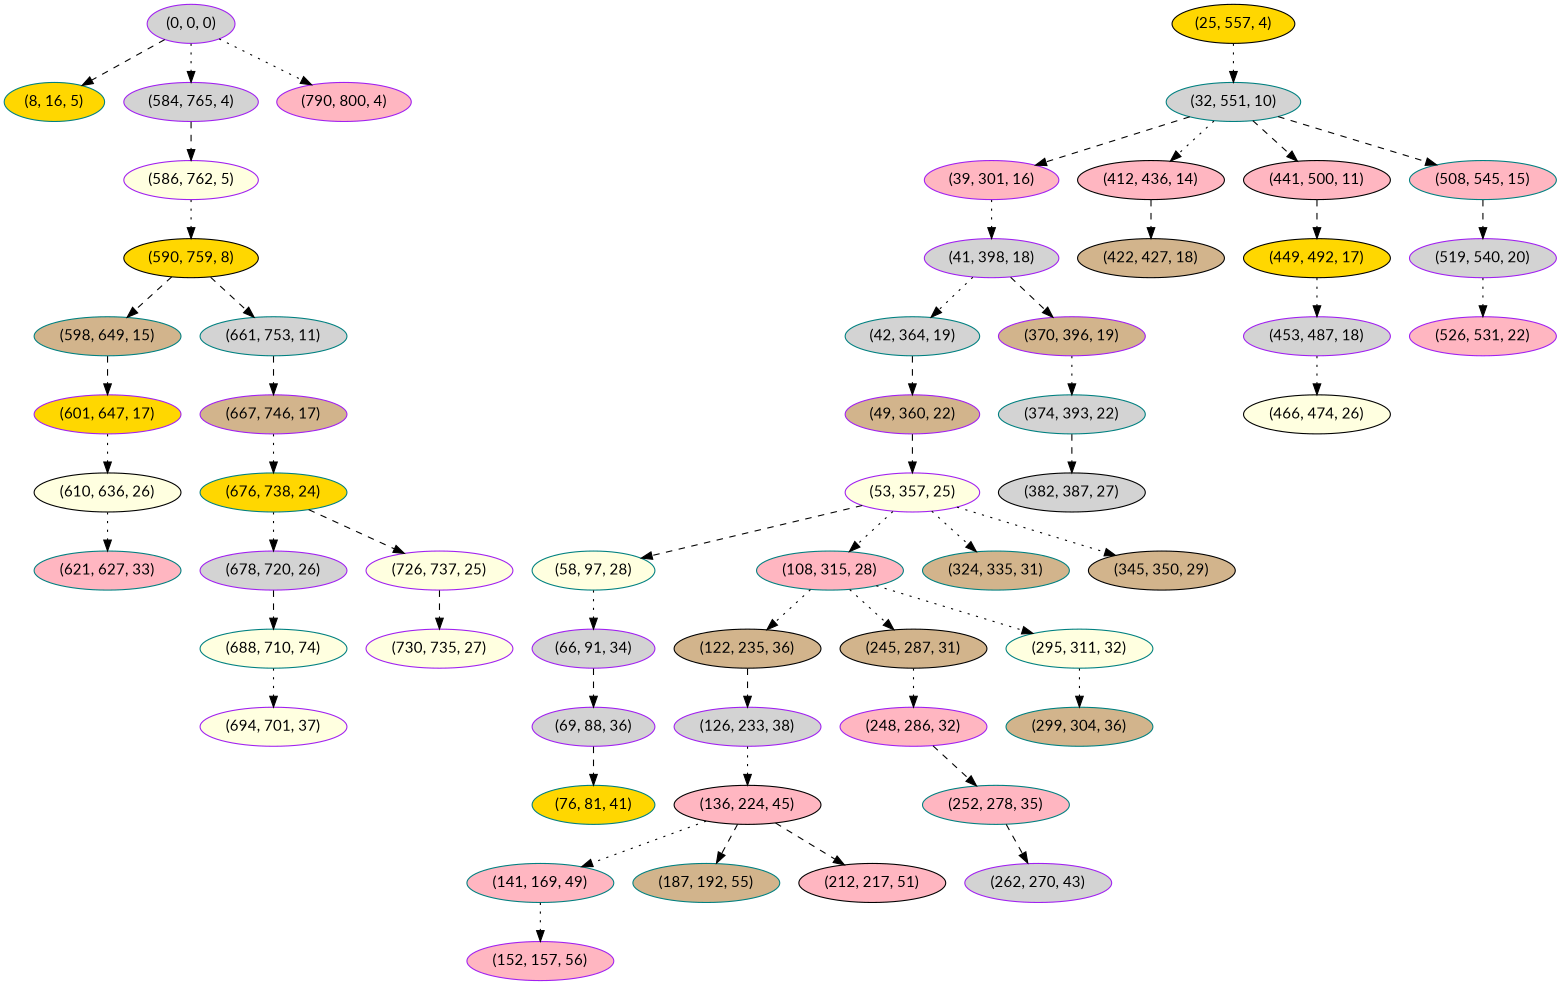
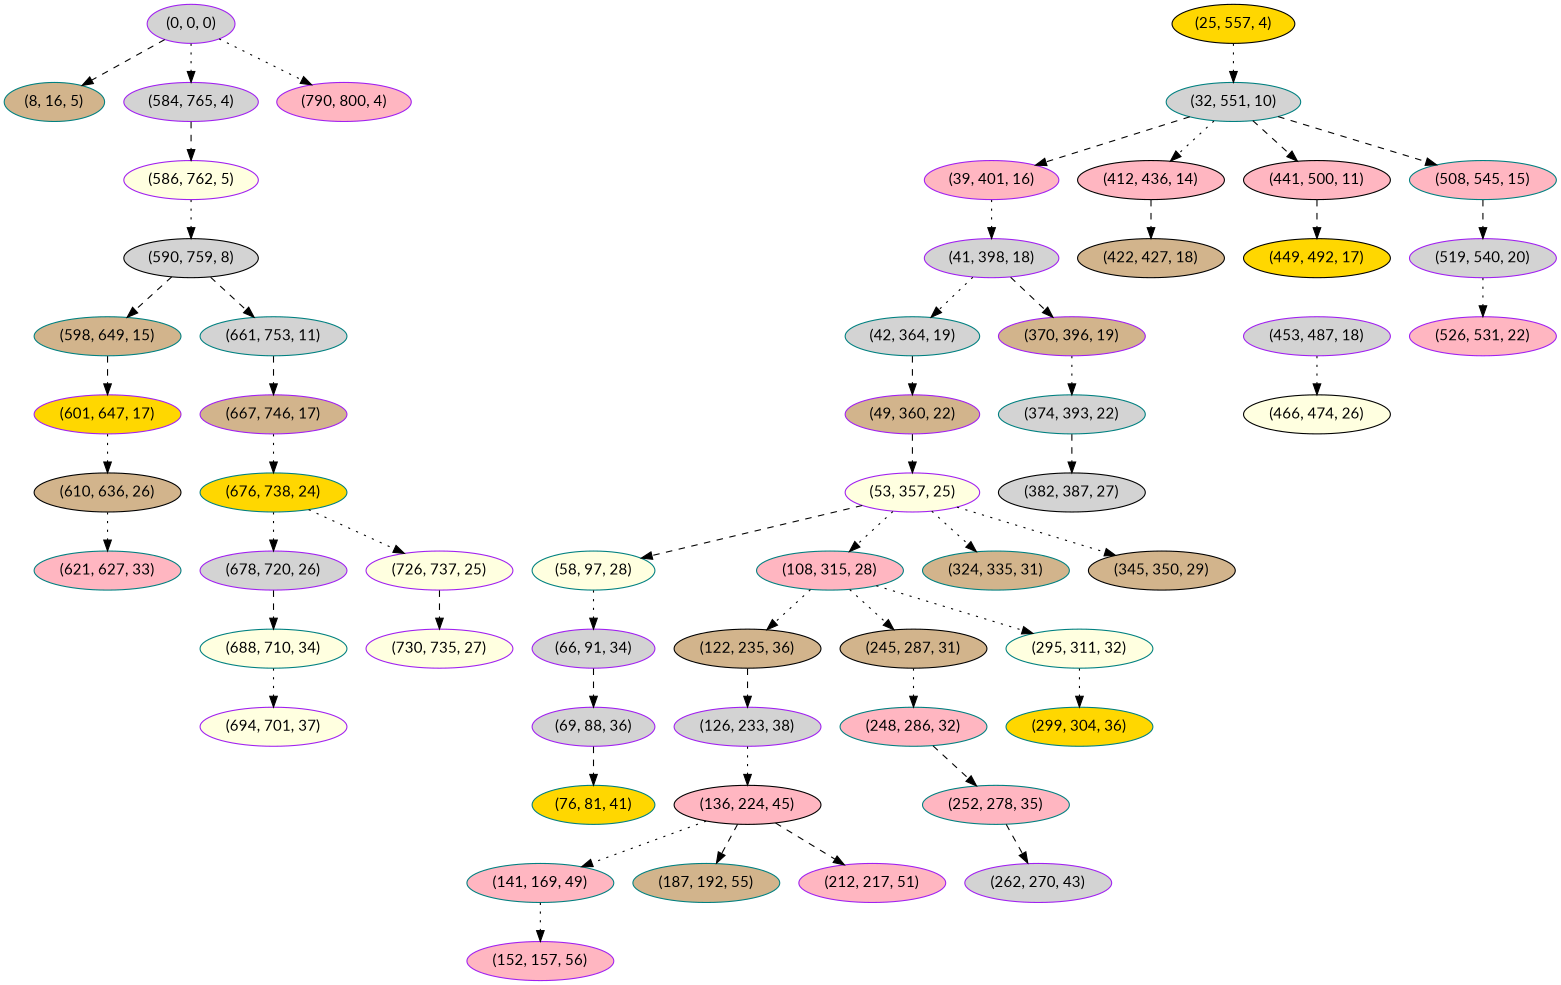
node "(8, 16, 5)": fillcolor gold -> tan
node "(39, 301, 16)": label "(39, 301, 16)" -> "(39, 401, 16)"
node "(590, 759, 8)": fillcolor gold -> lightgrey
edge "(449, 492, 17)" -> "(453, 487, 18)": removed
node "(610, 636, 26)": fillcolor lightyellow -> tan
edge "(676, 738, 24)" -> "(726, 737, 25)": style dashed -> dotted
node "(688, 710, 74)": label "(688, 710, 74)" -> "(688, 710, 34)"
node "(248, 286, 32)": color purple -> teal
node "(299, 304, 36)": fillcolor tan -> gold
node "(212, 217, 51)": color black -> purple
